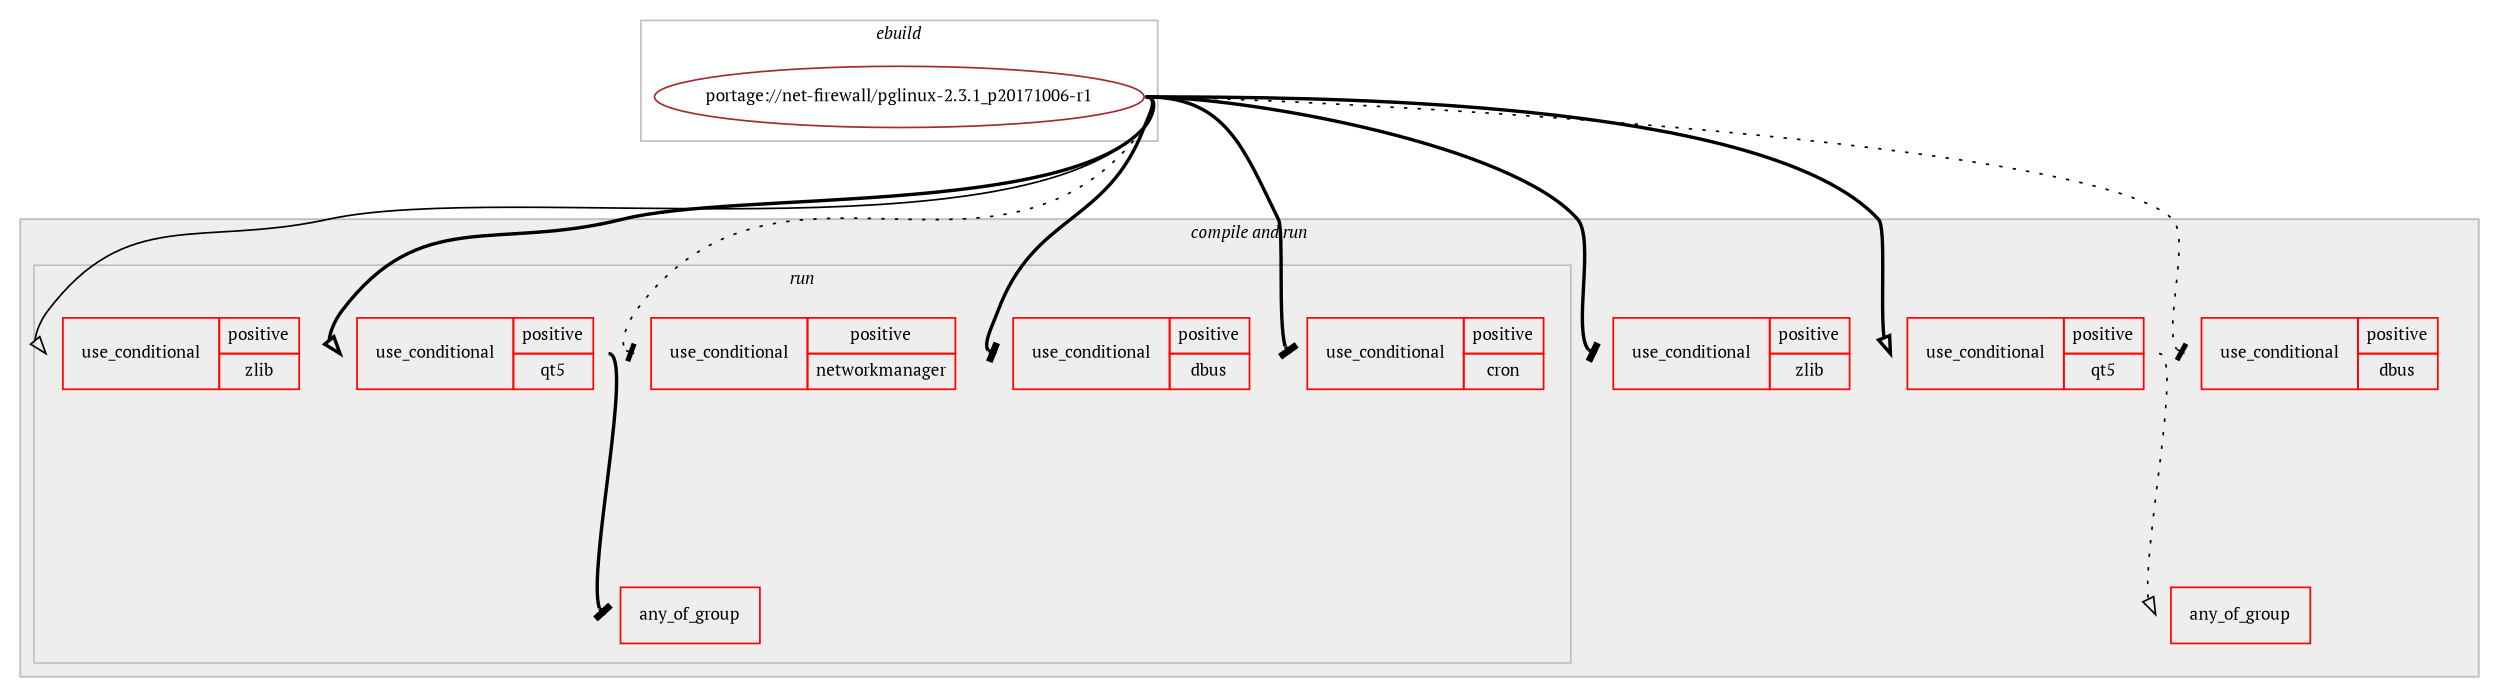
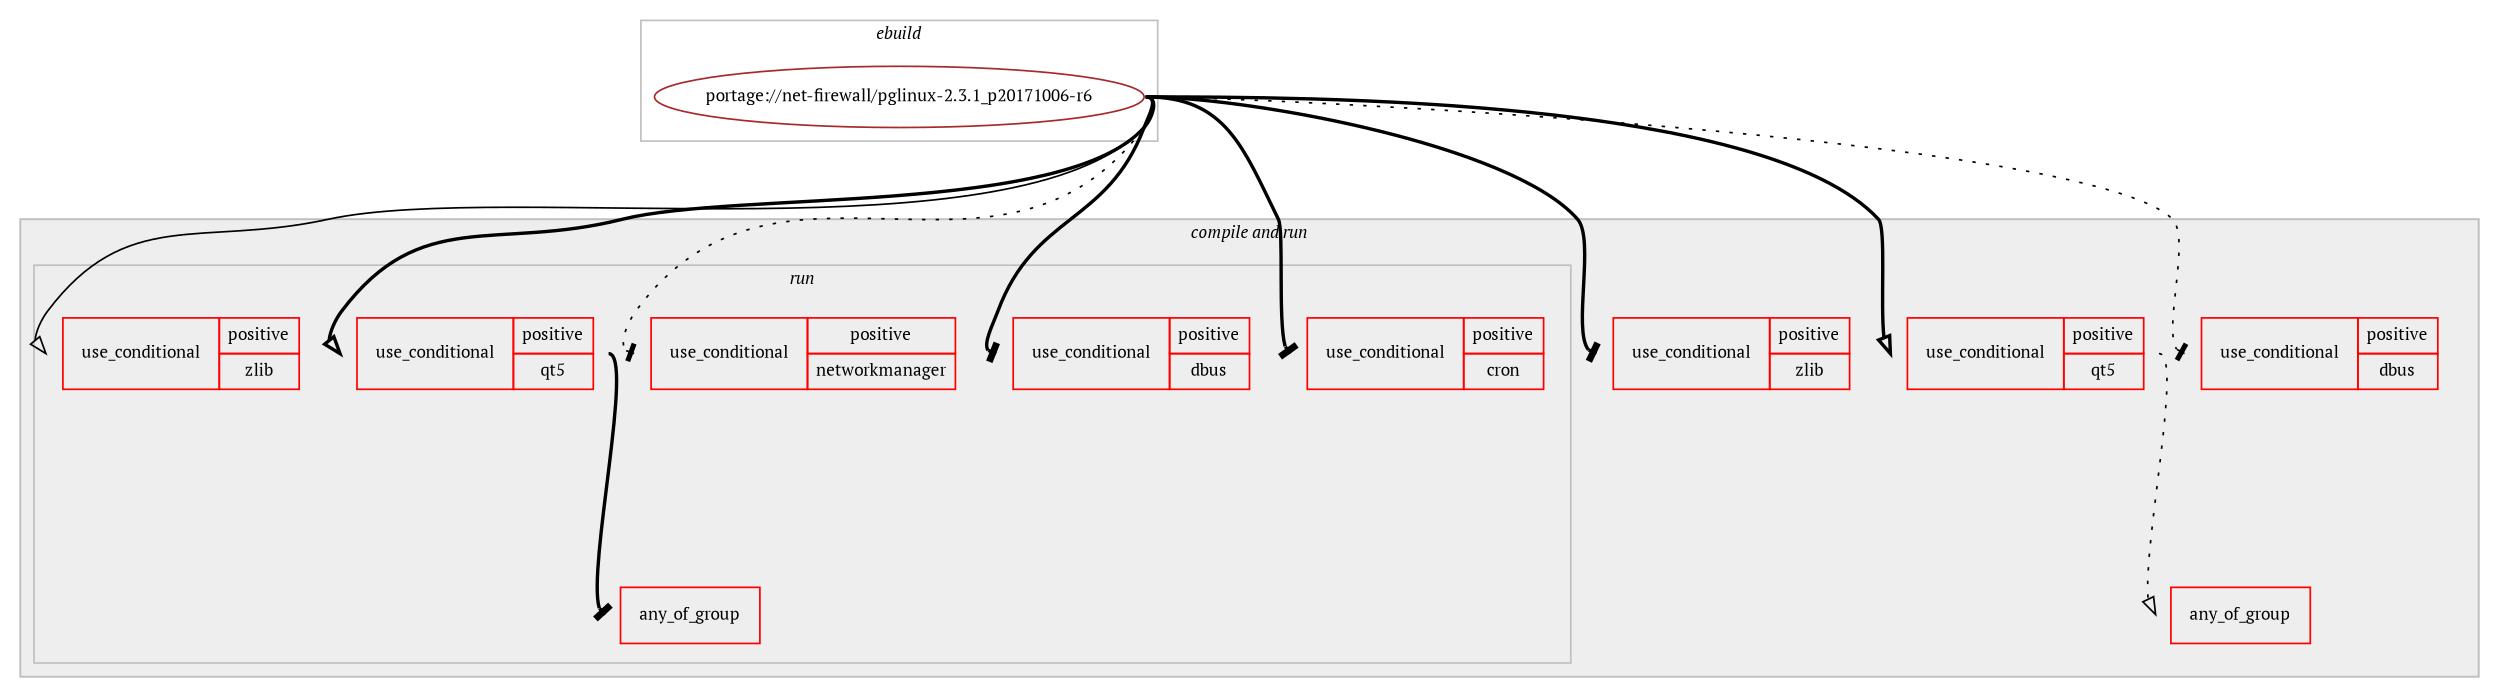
node "portage://net-firewall/pglinux-2.3.1_p20171006-r1": label "portage://net-firewall/pglinux-2.3.1_p20171006-r1" -> "portage://net-firewall/pglinux-2.3.1_p20171006-r6"
